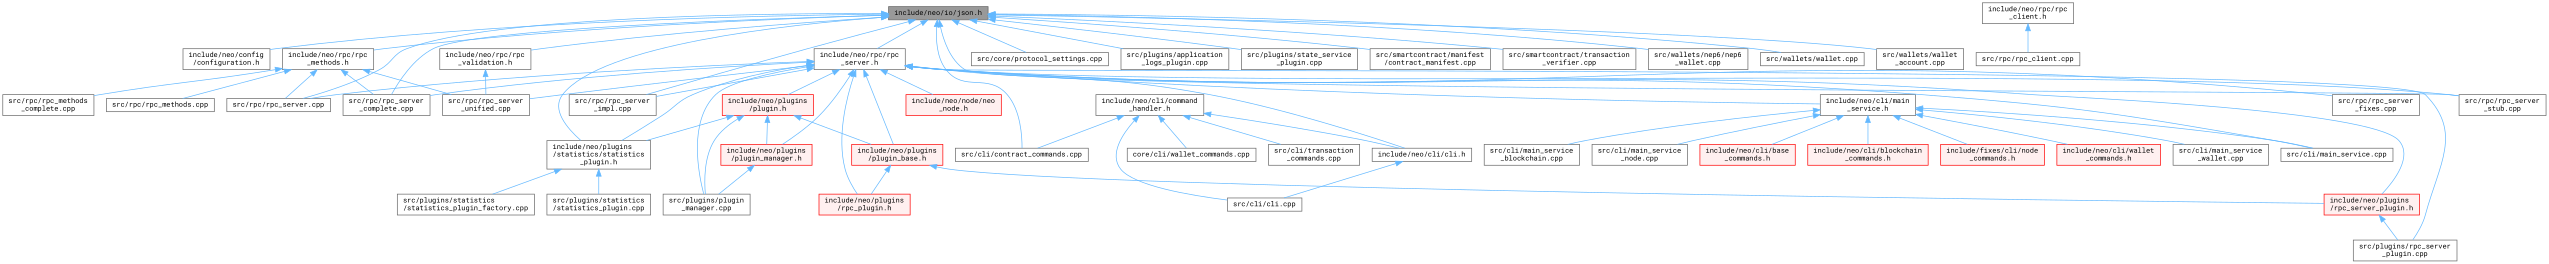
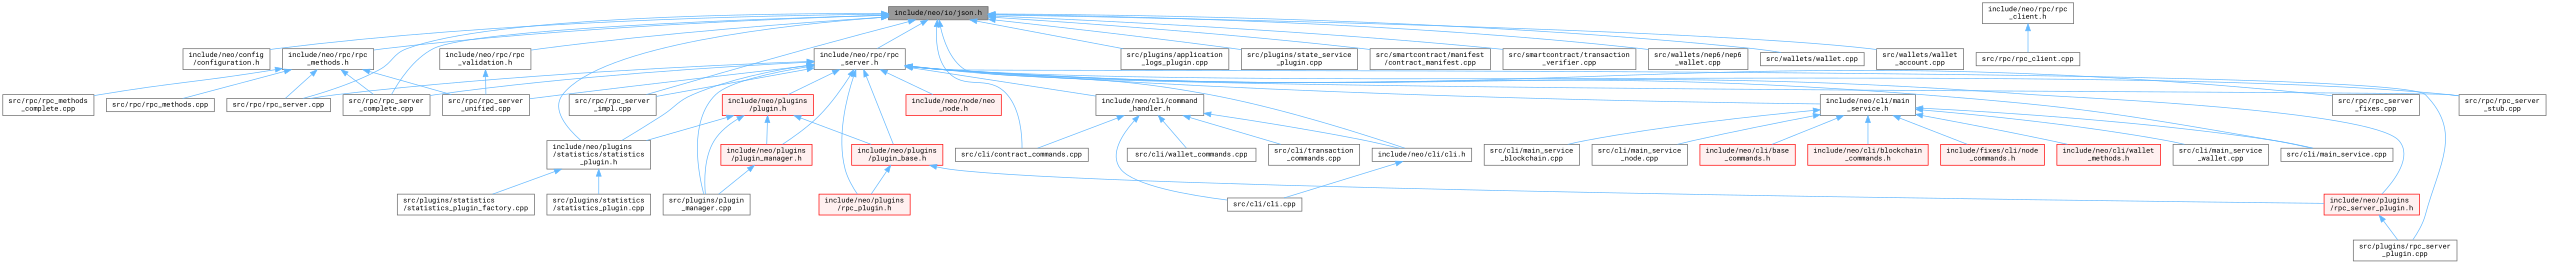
node "src/core/protocol_settings.cpp": removed
edge "include/neo/cli/command _handler.h" -> "include/neo/rpc/rpc _server.h": added
node "core/cli/wallet_commands.cpp": label "core/cli/wallet_commands.cpp" -> "src/cli/wallet_commands.cpp"
node "include/neo/cli/wallet _commands.h": label "include/neo/cli/wallet _commands.h" -> "include/neo/cli/wallet _methods.h"
